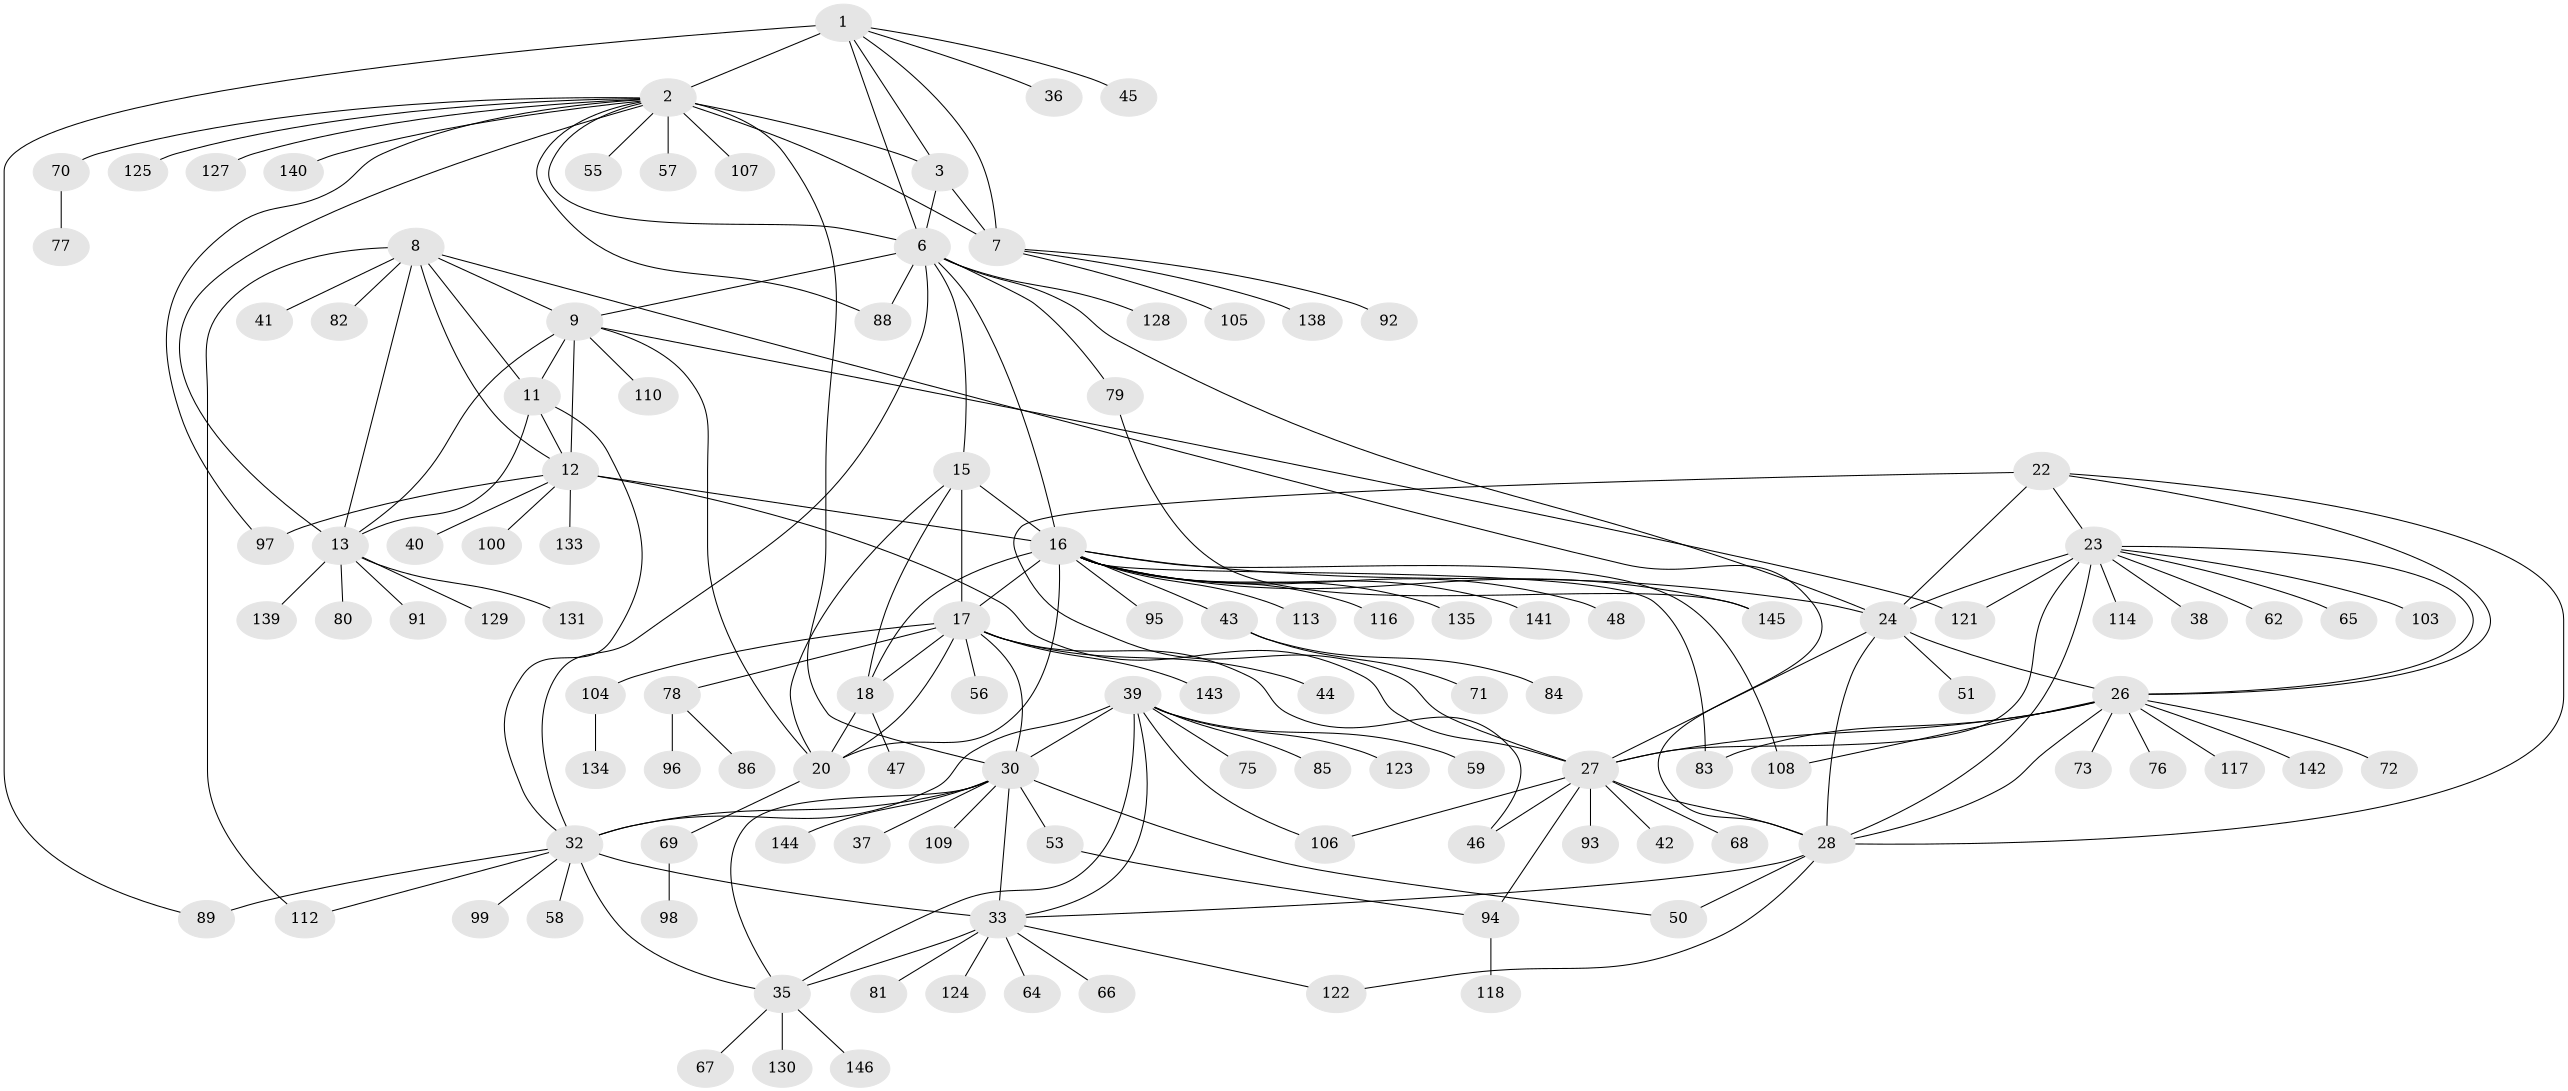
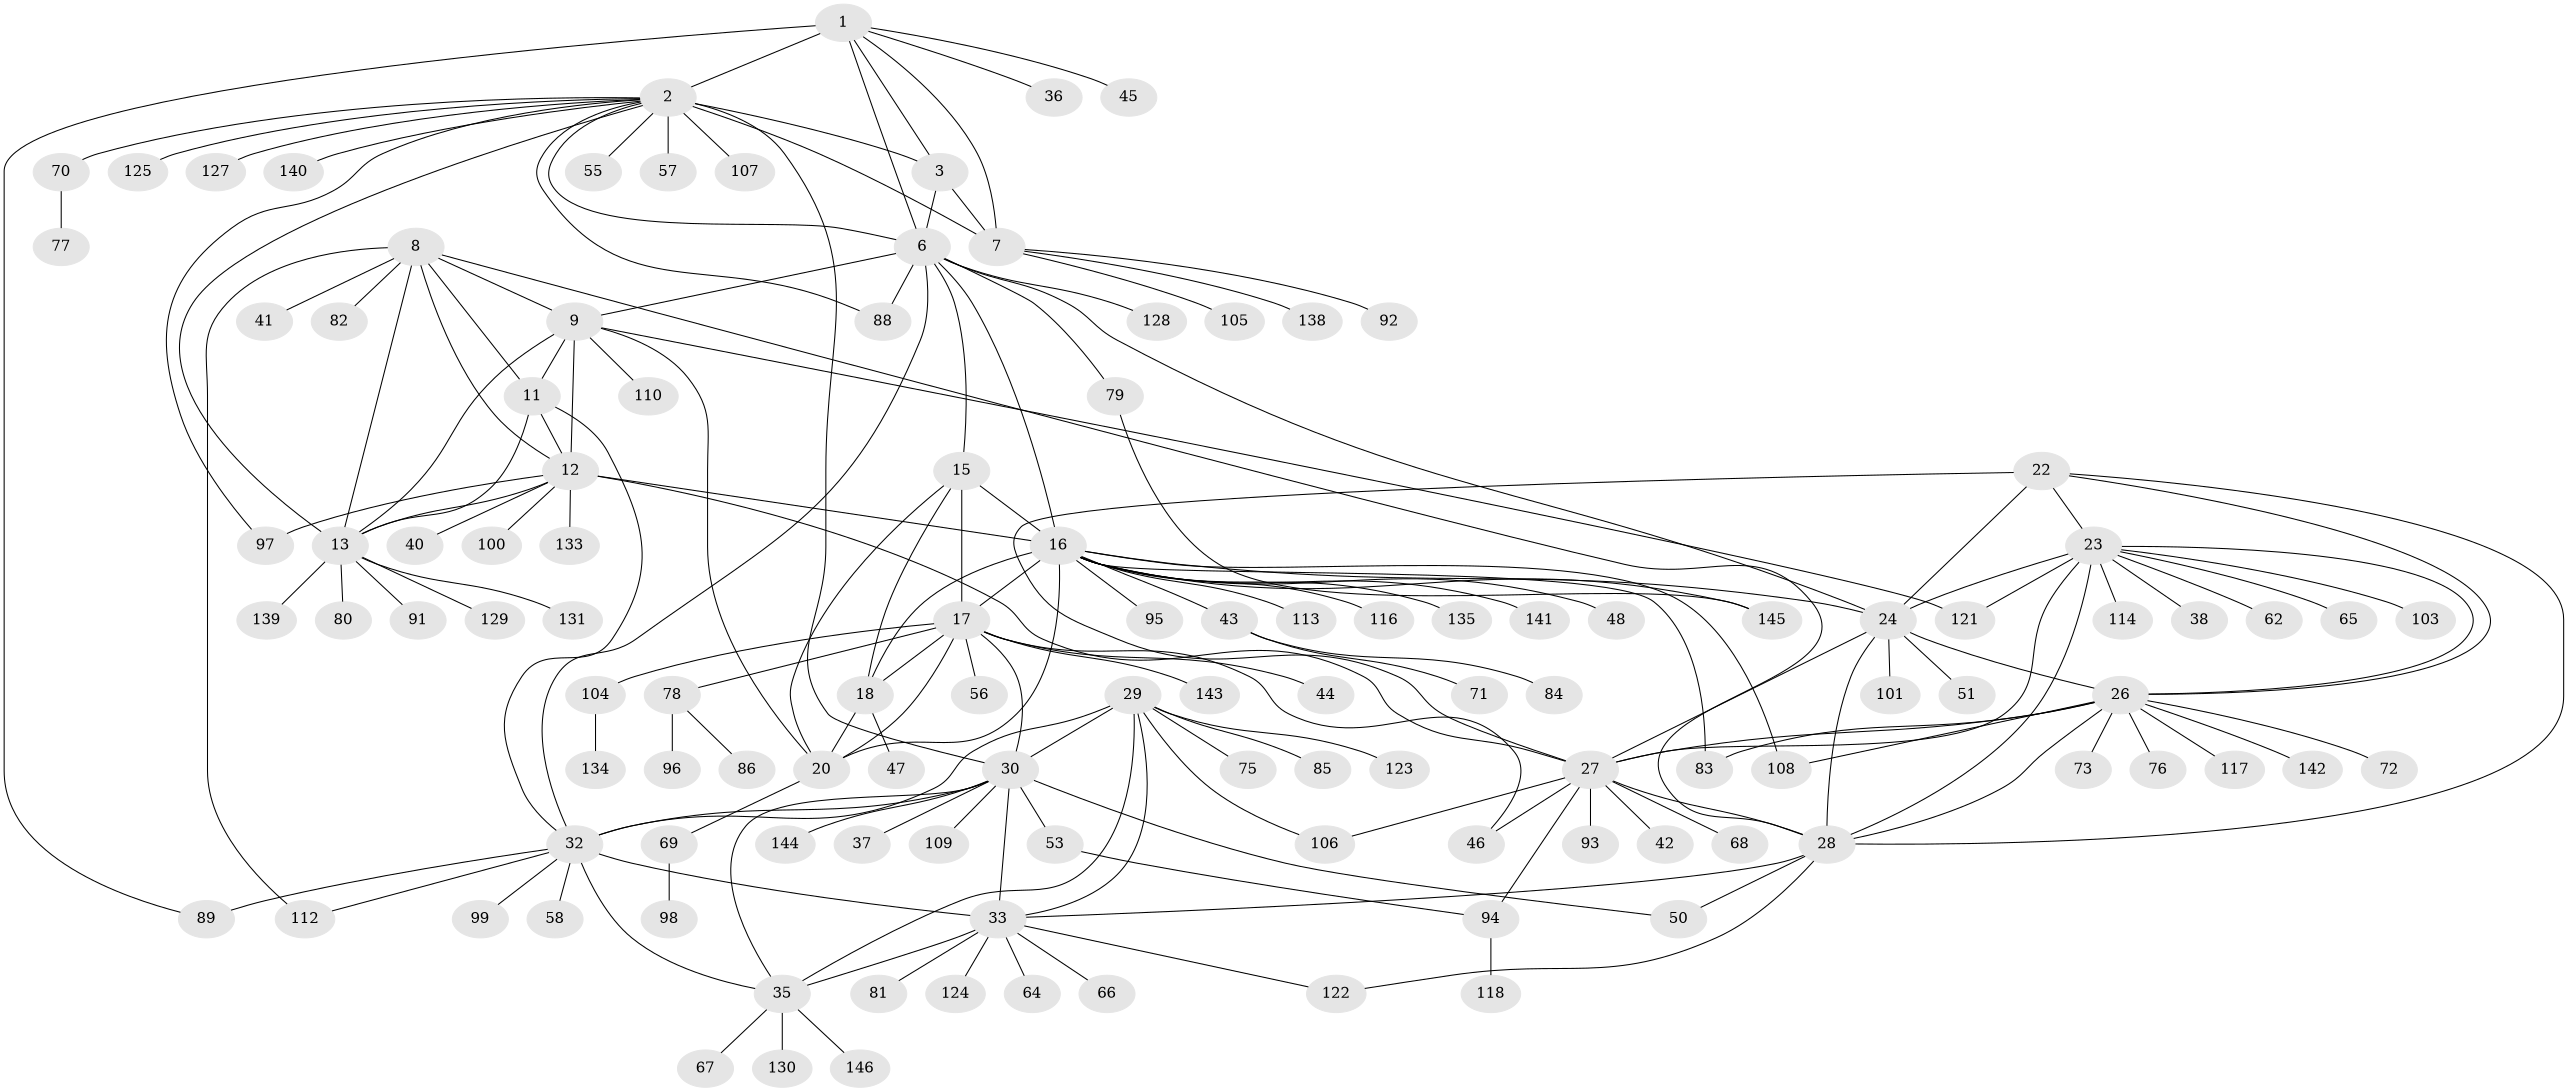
edge "12" -- "13": added
node "39": label "39" -> "29"
node "101": added
node "59": removed
